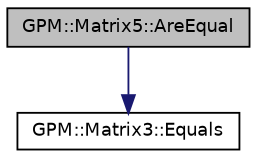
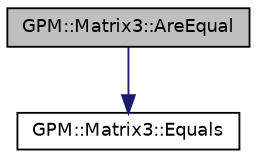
node "GPM::Matrix5::AreEqual": label "GPM::Matrix5::AreEqual" -> "GPM::Matrix3::AreEqual"
